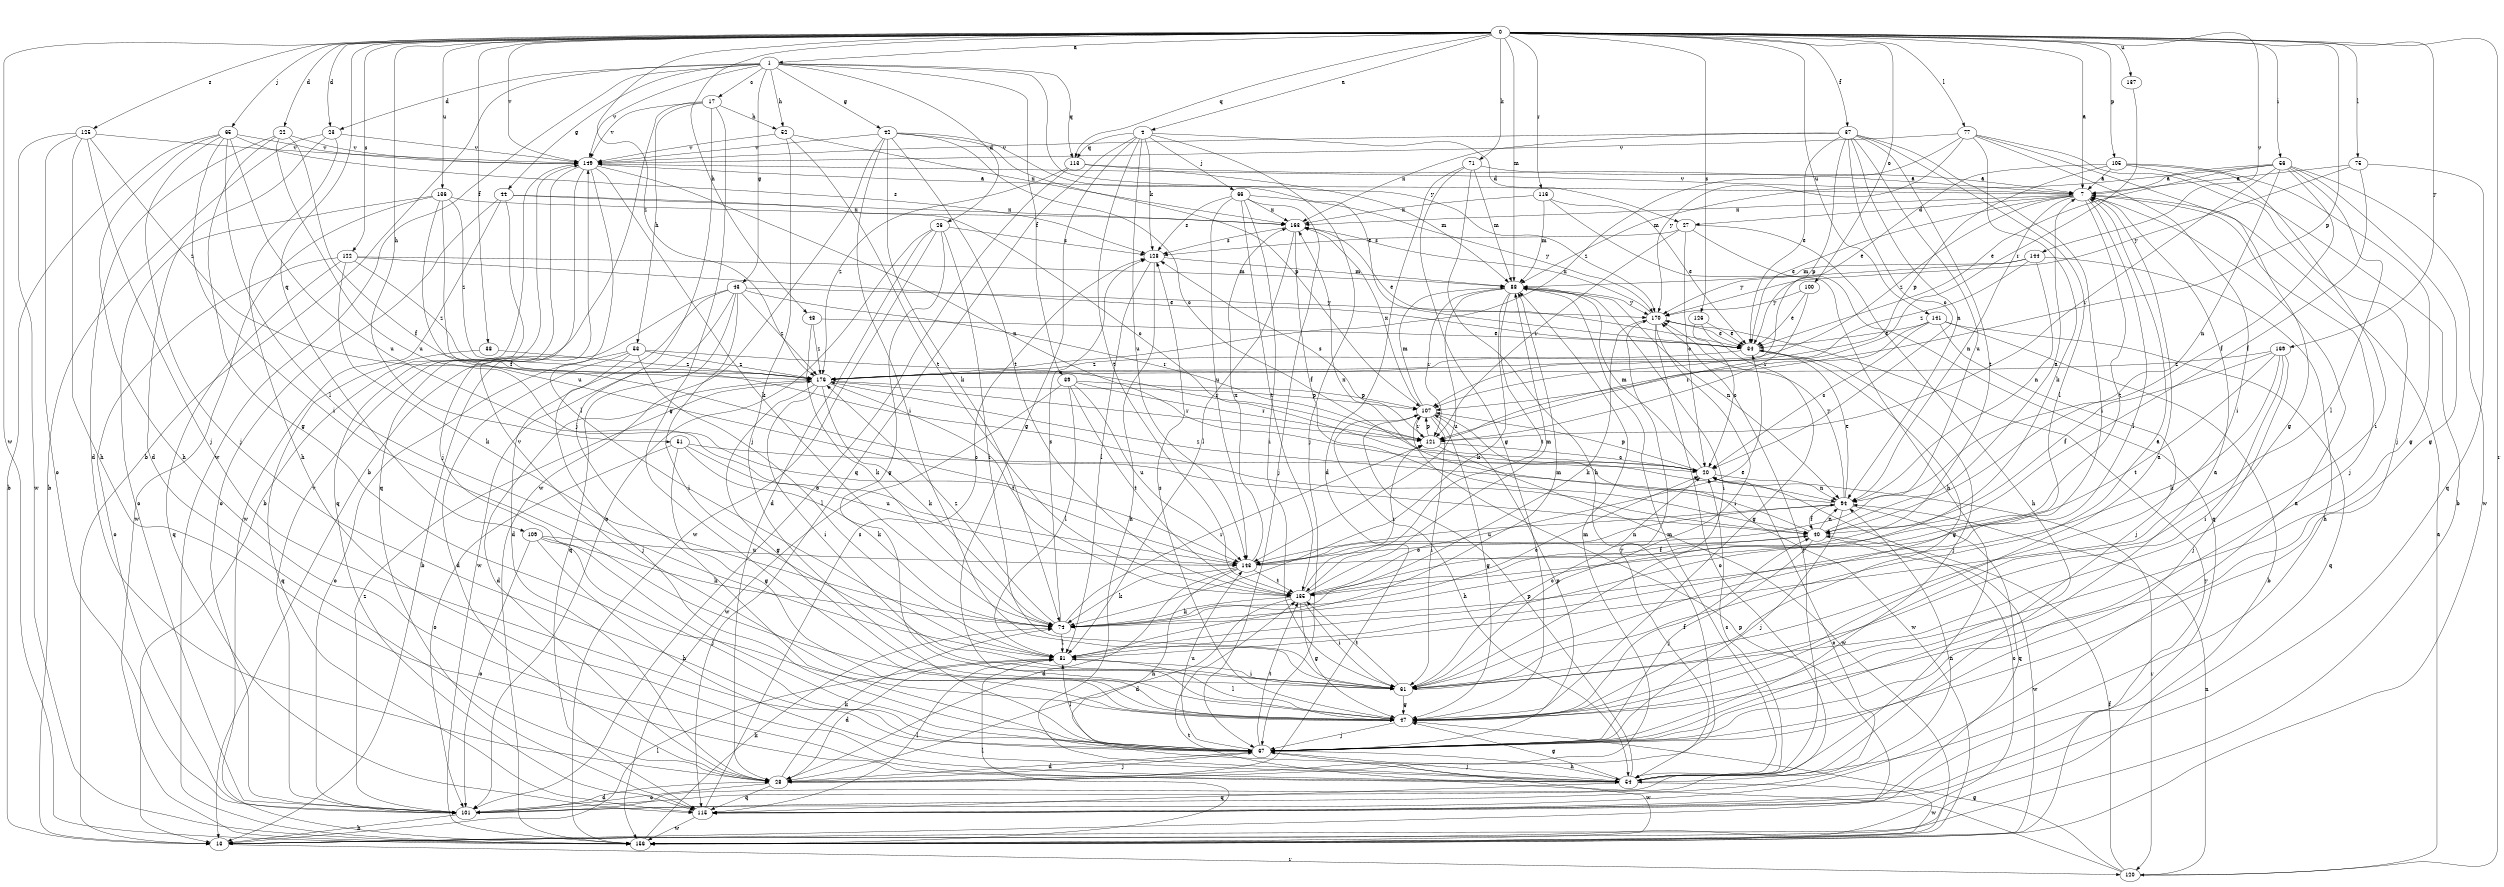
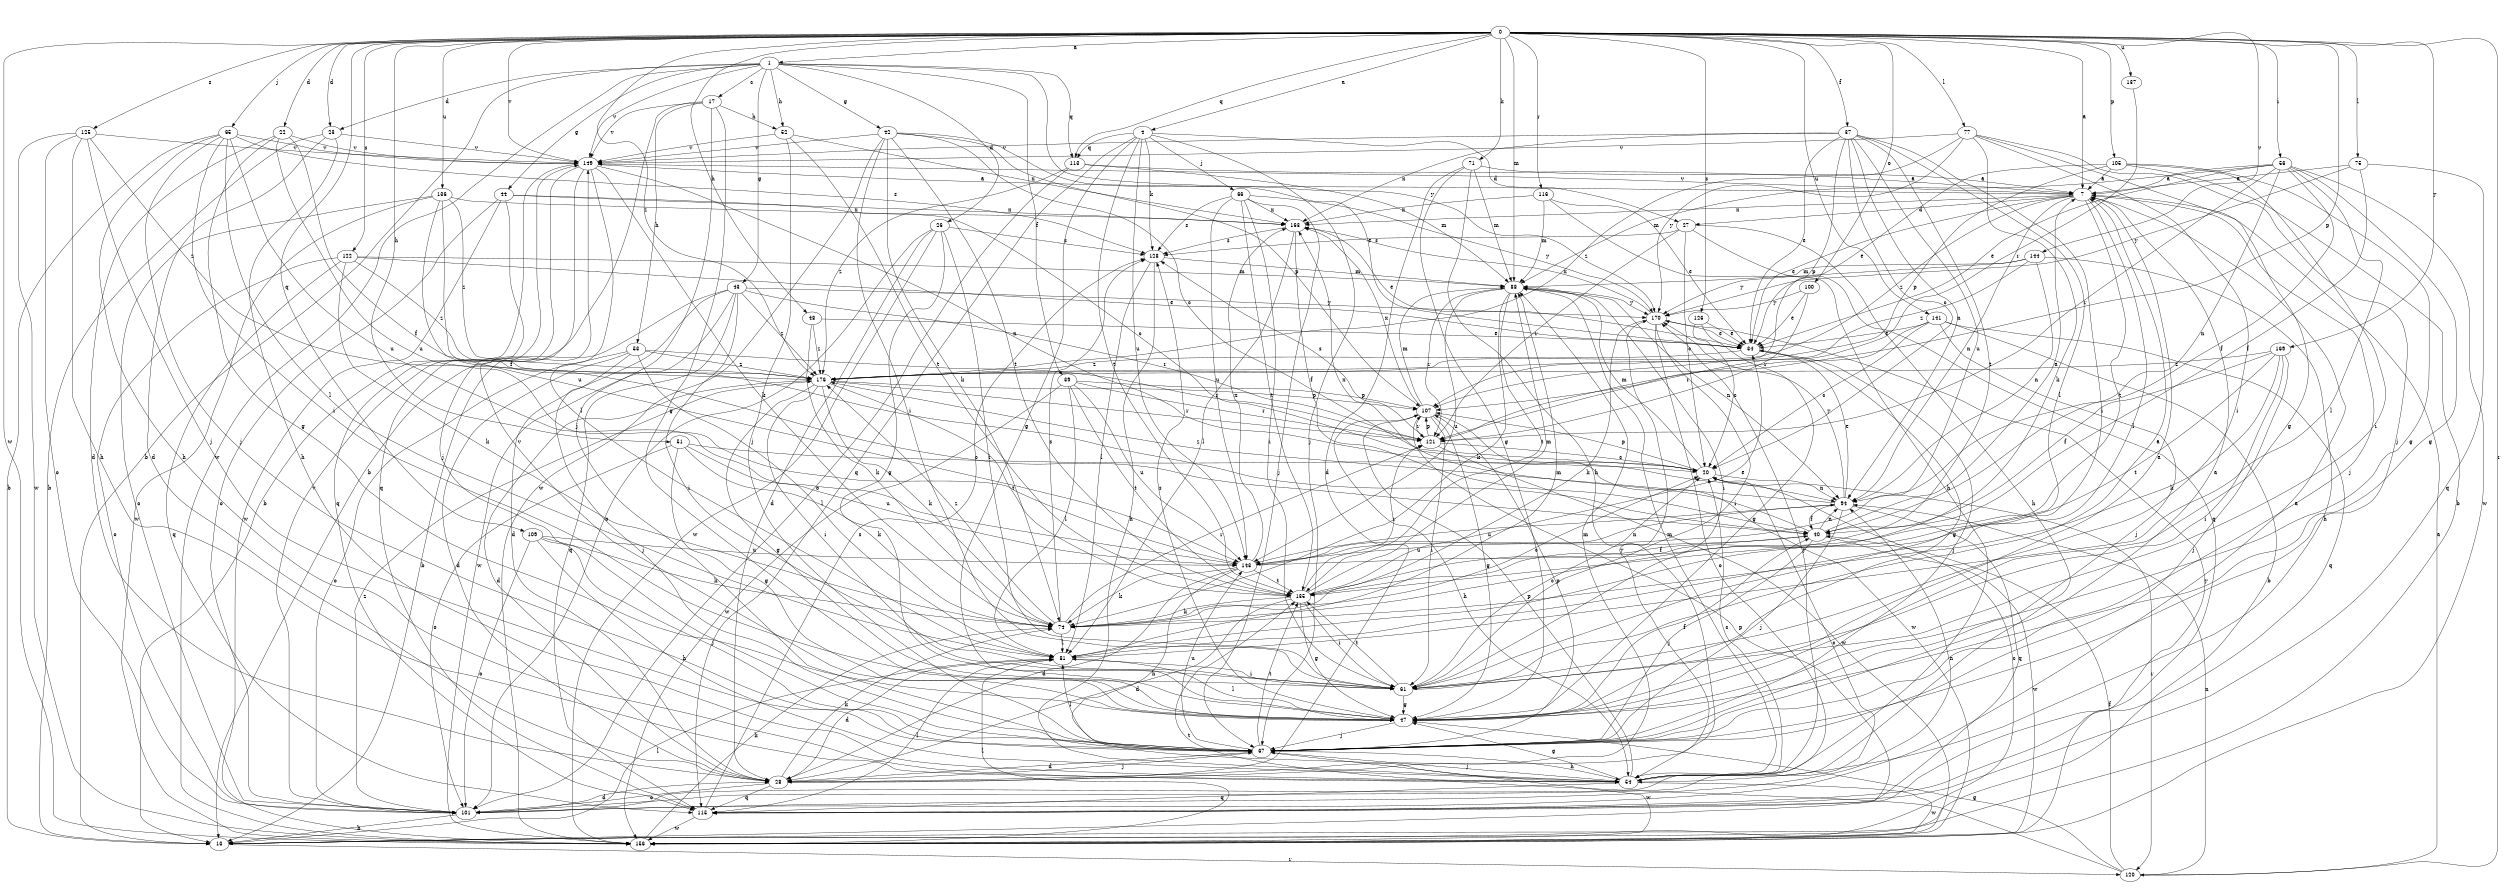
node "38": removed
edge "40" -> "143": label "o" -> "u"
